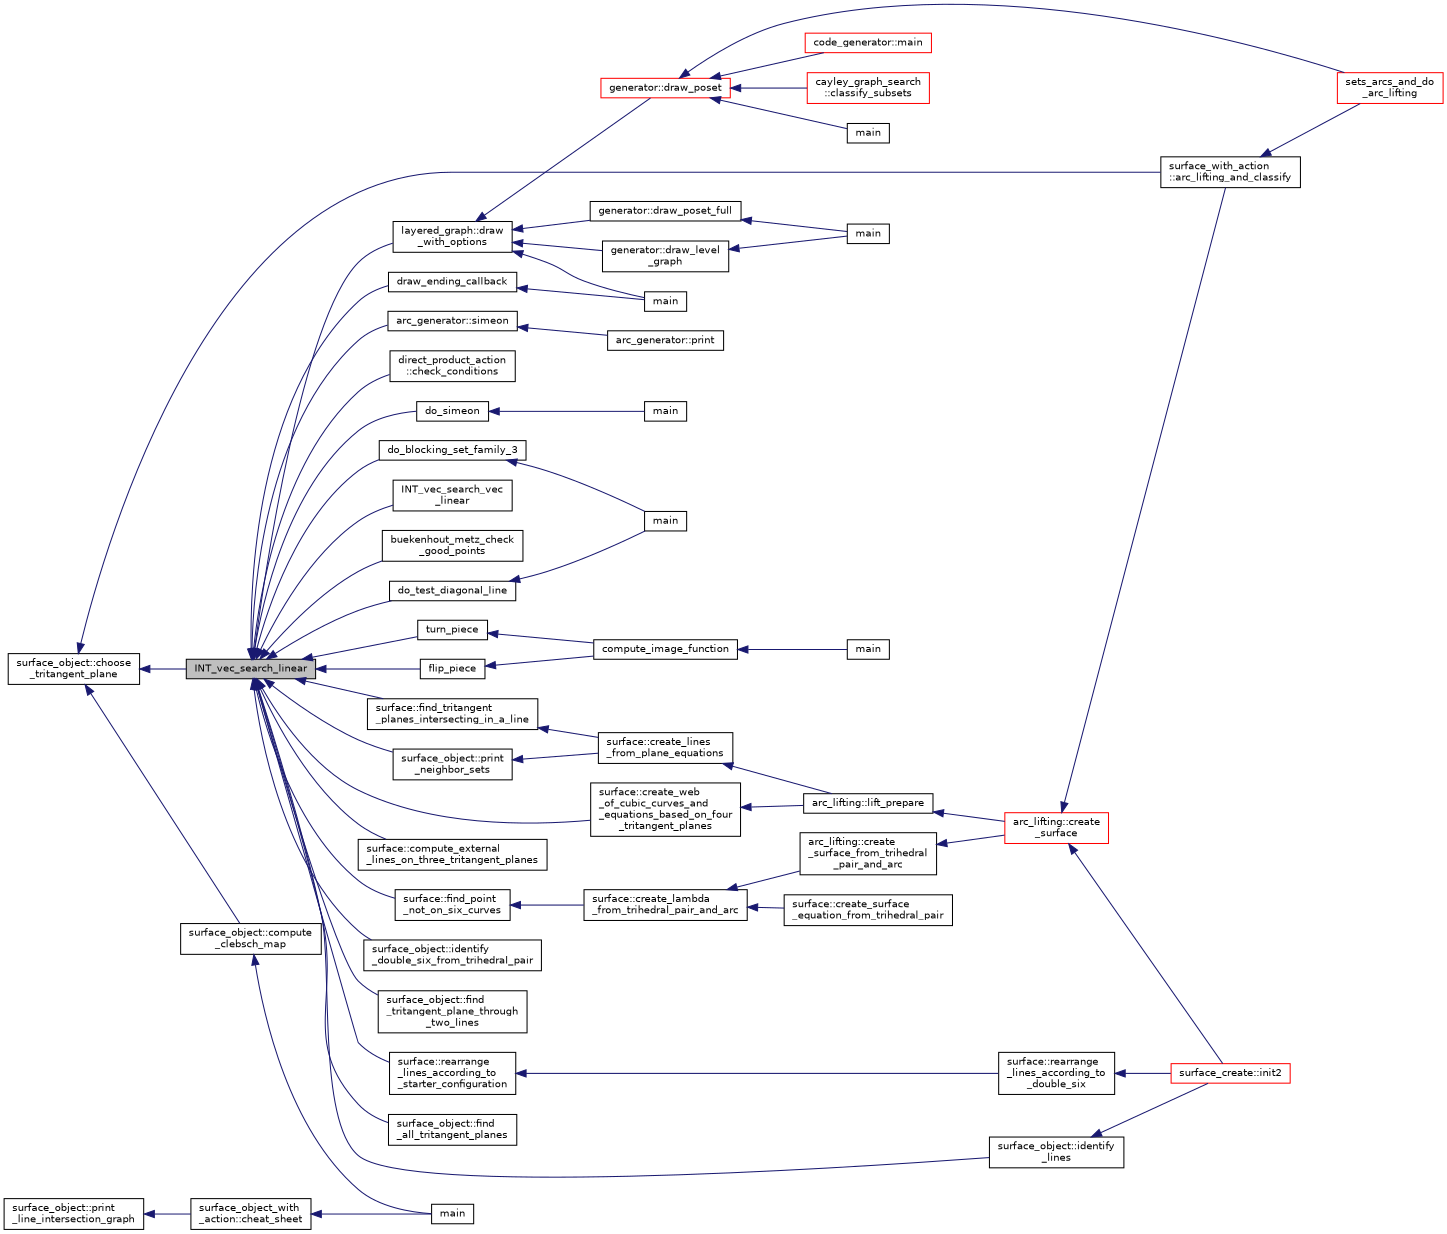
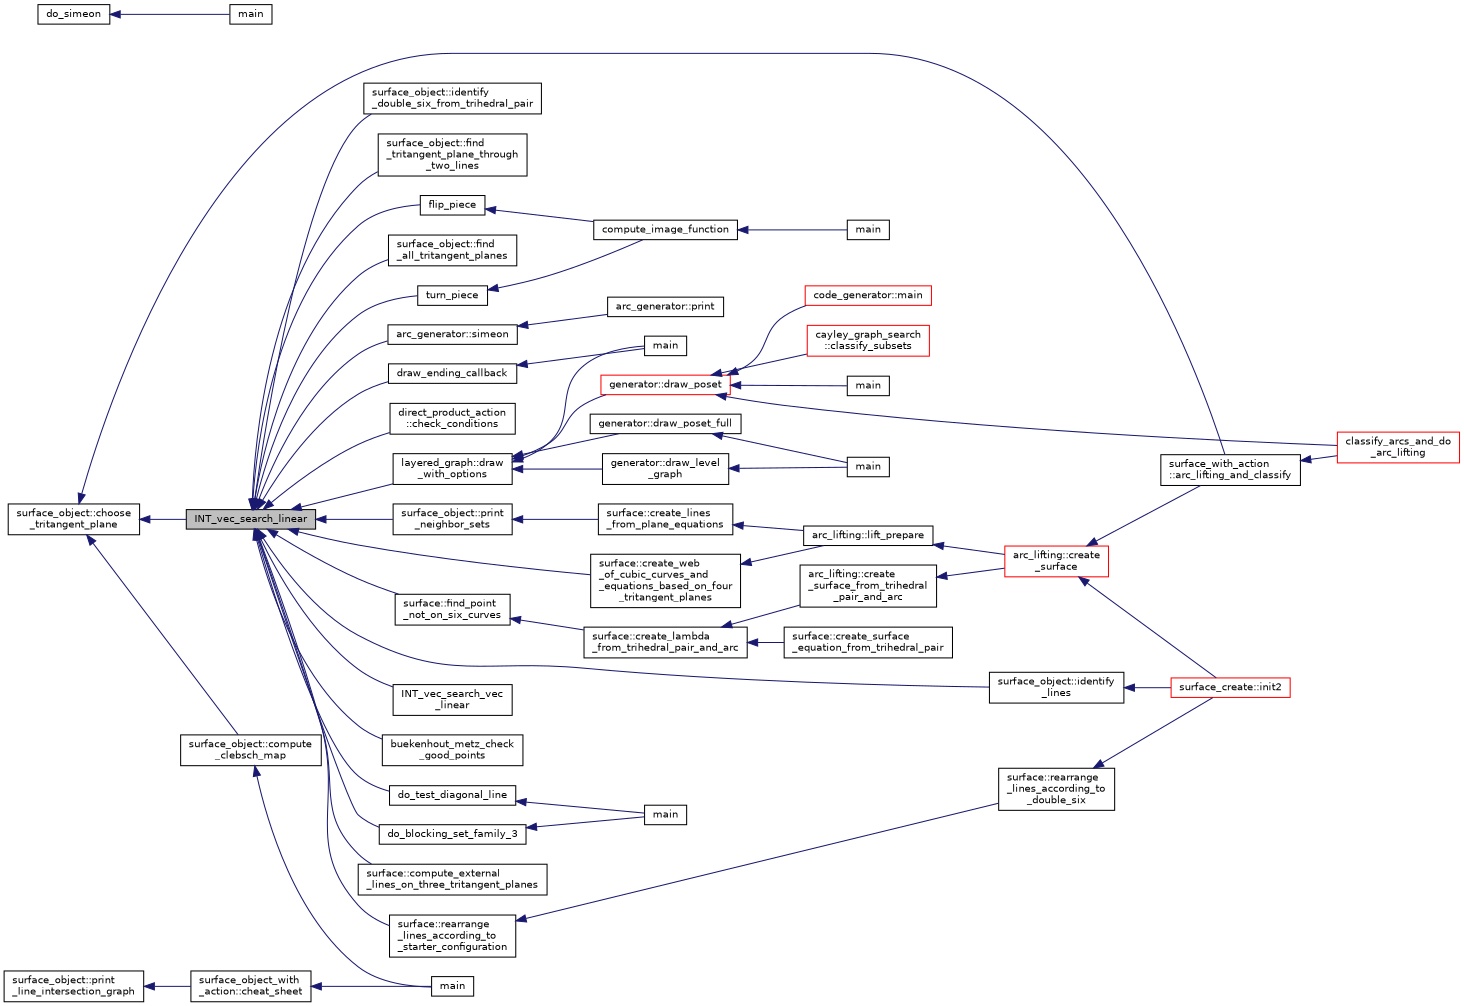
node "sets_arcs_and_do _arc_lifting": label "sets_arcs_and_do _arc_lifting" -> "classify_arcs_and_do _arc_lifting"
edge "do_simeon" -> "INT_vec_search_linear": removed
node "surface::find_tritangent _planes_intersecting_in_a_line": removed
